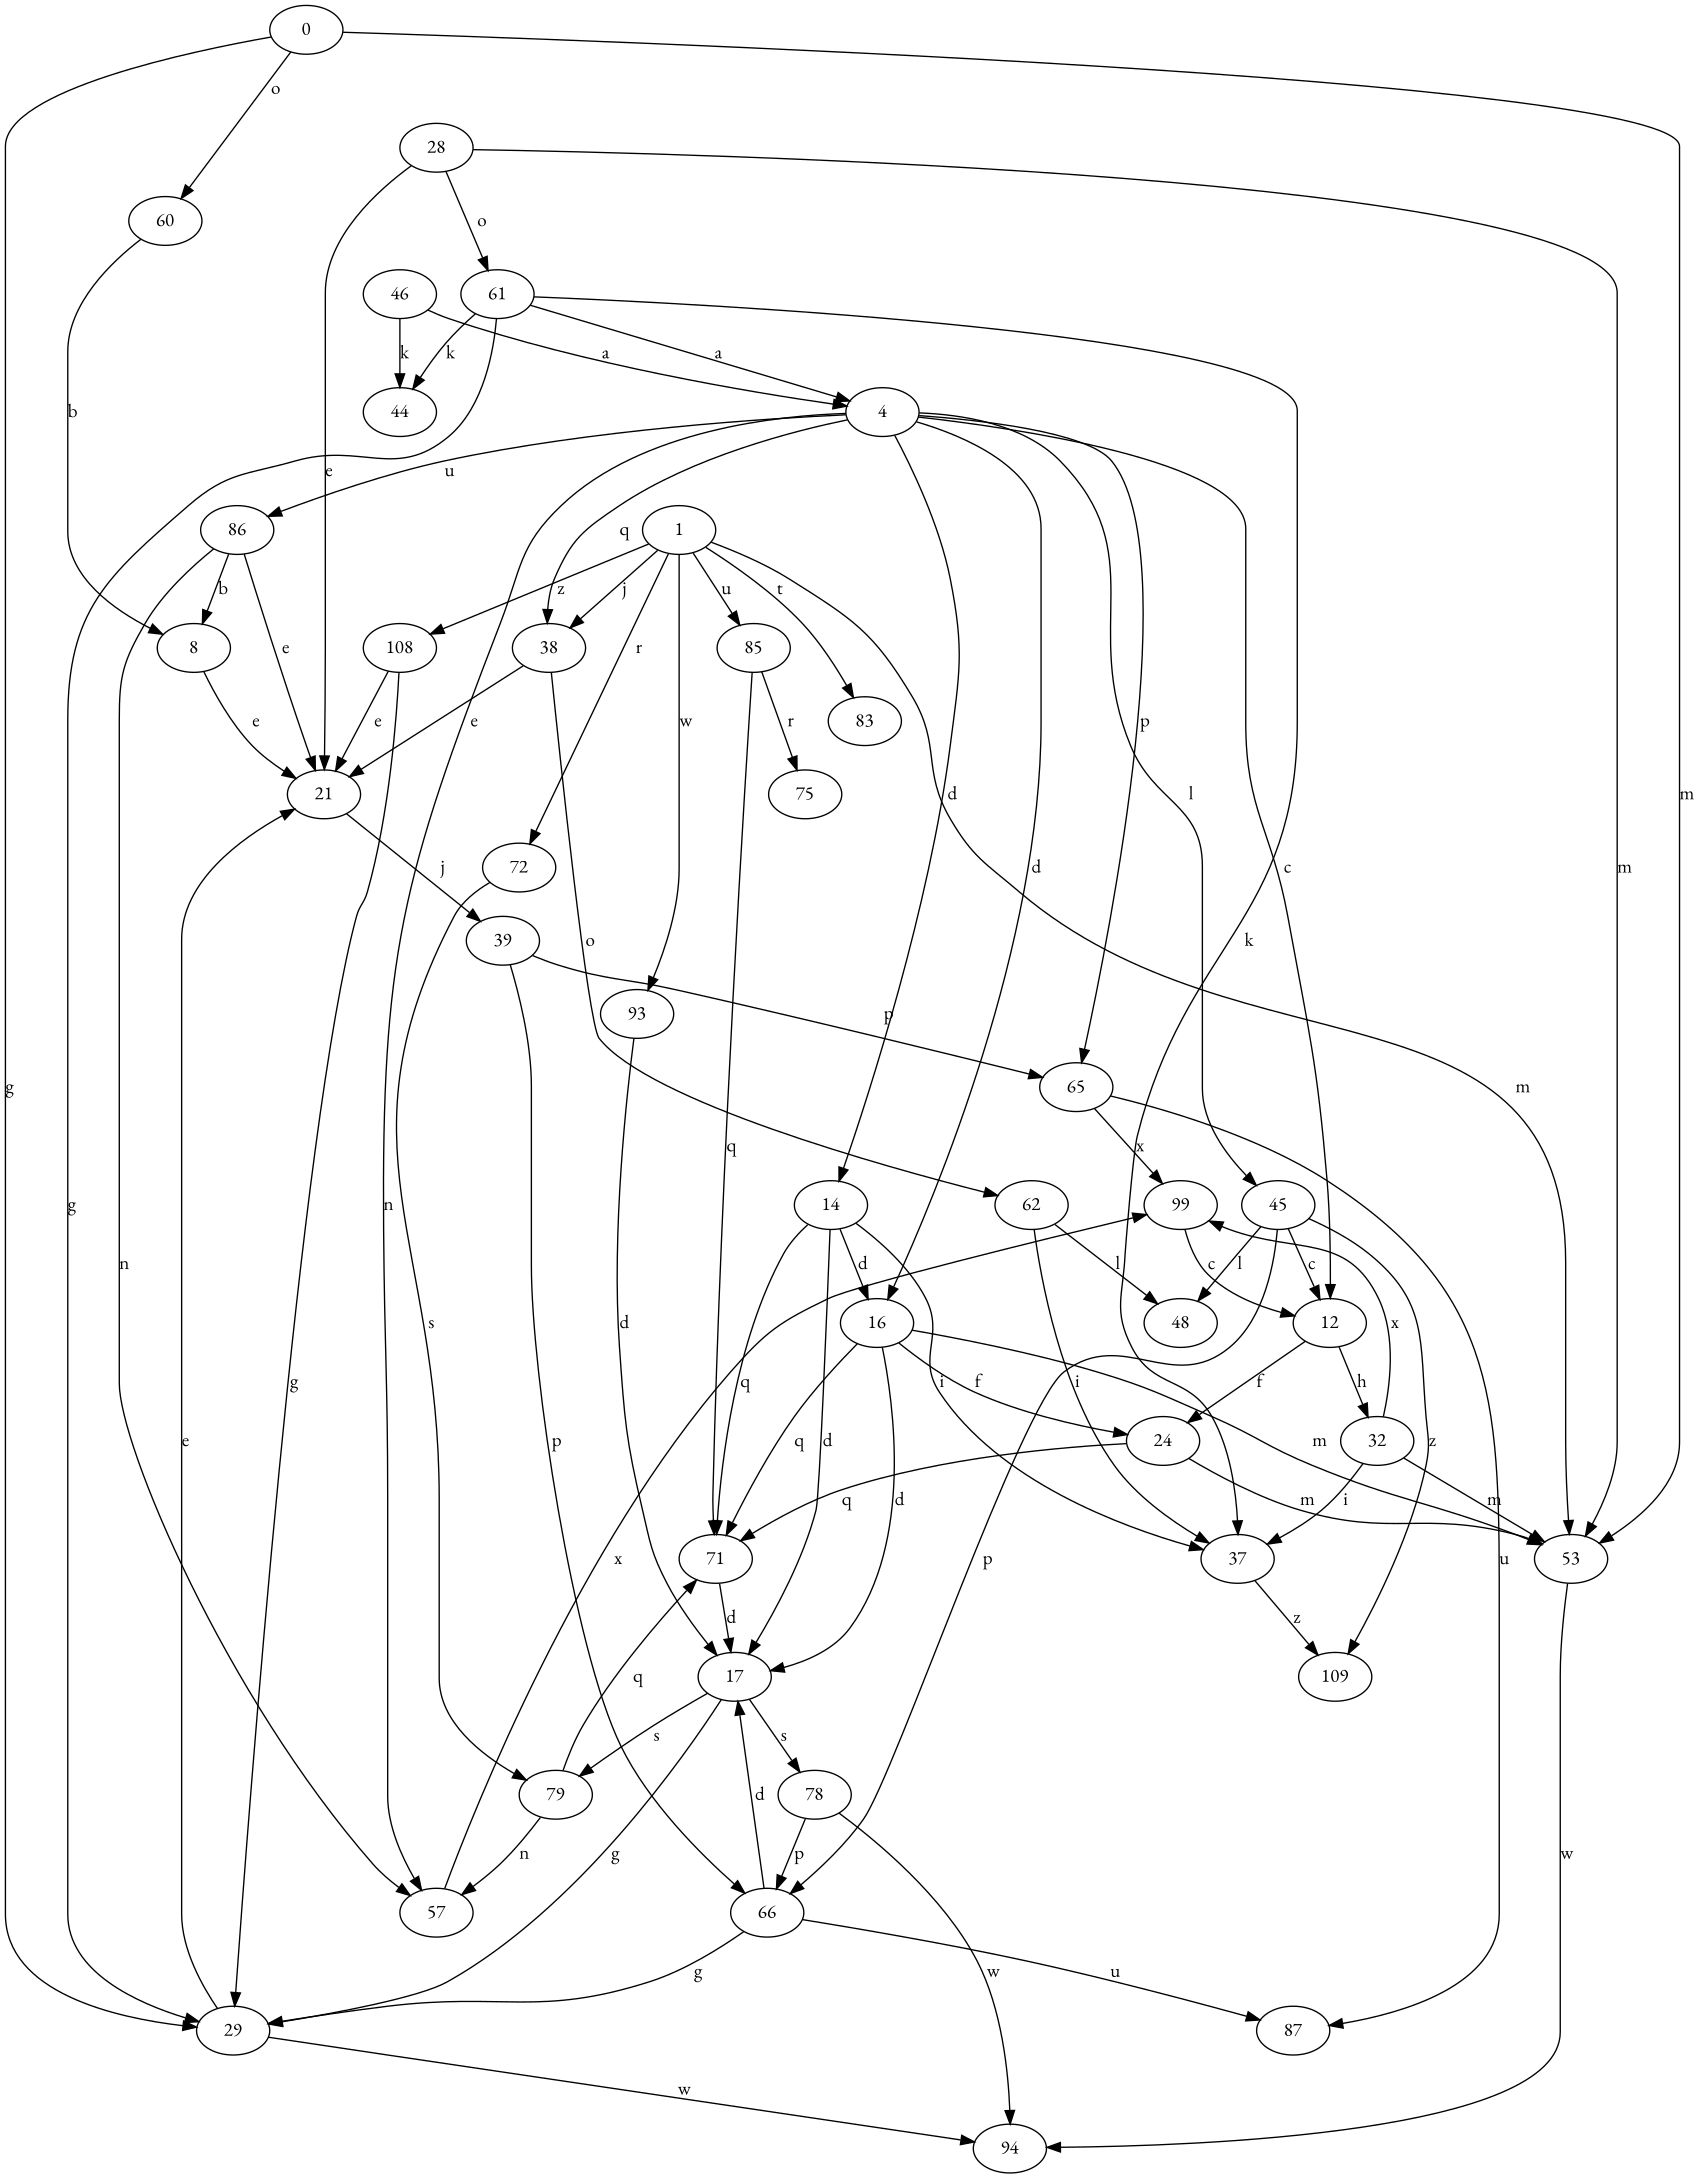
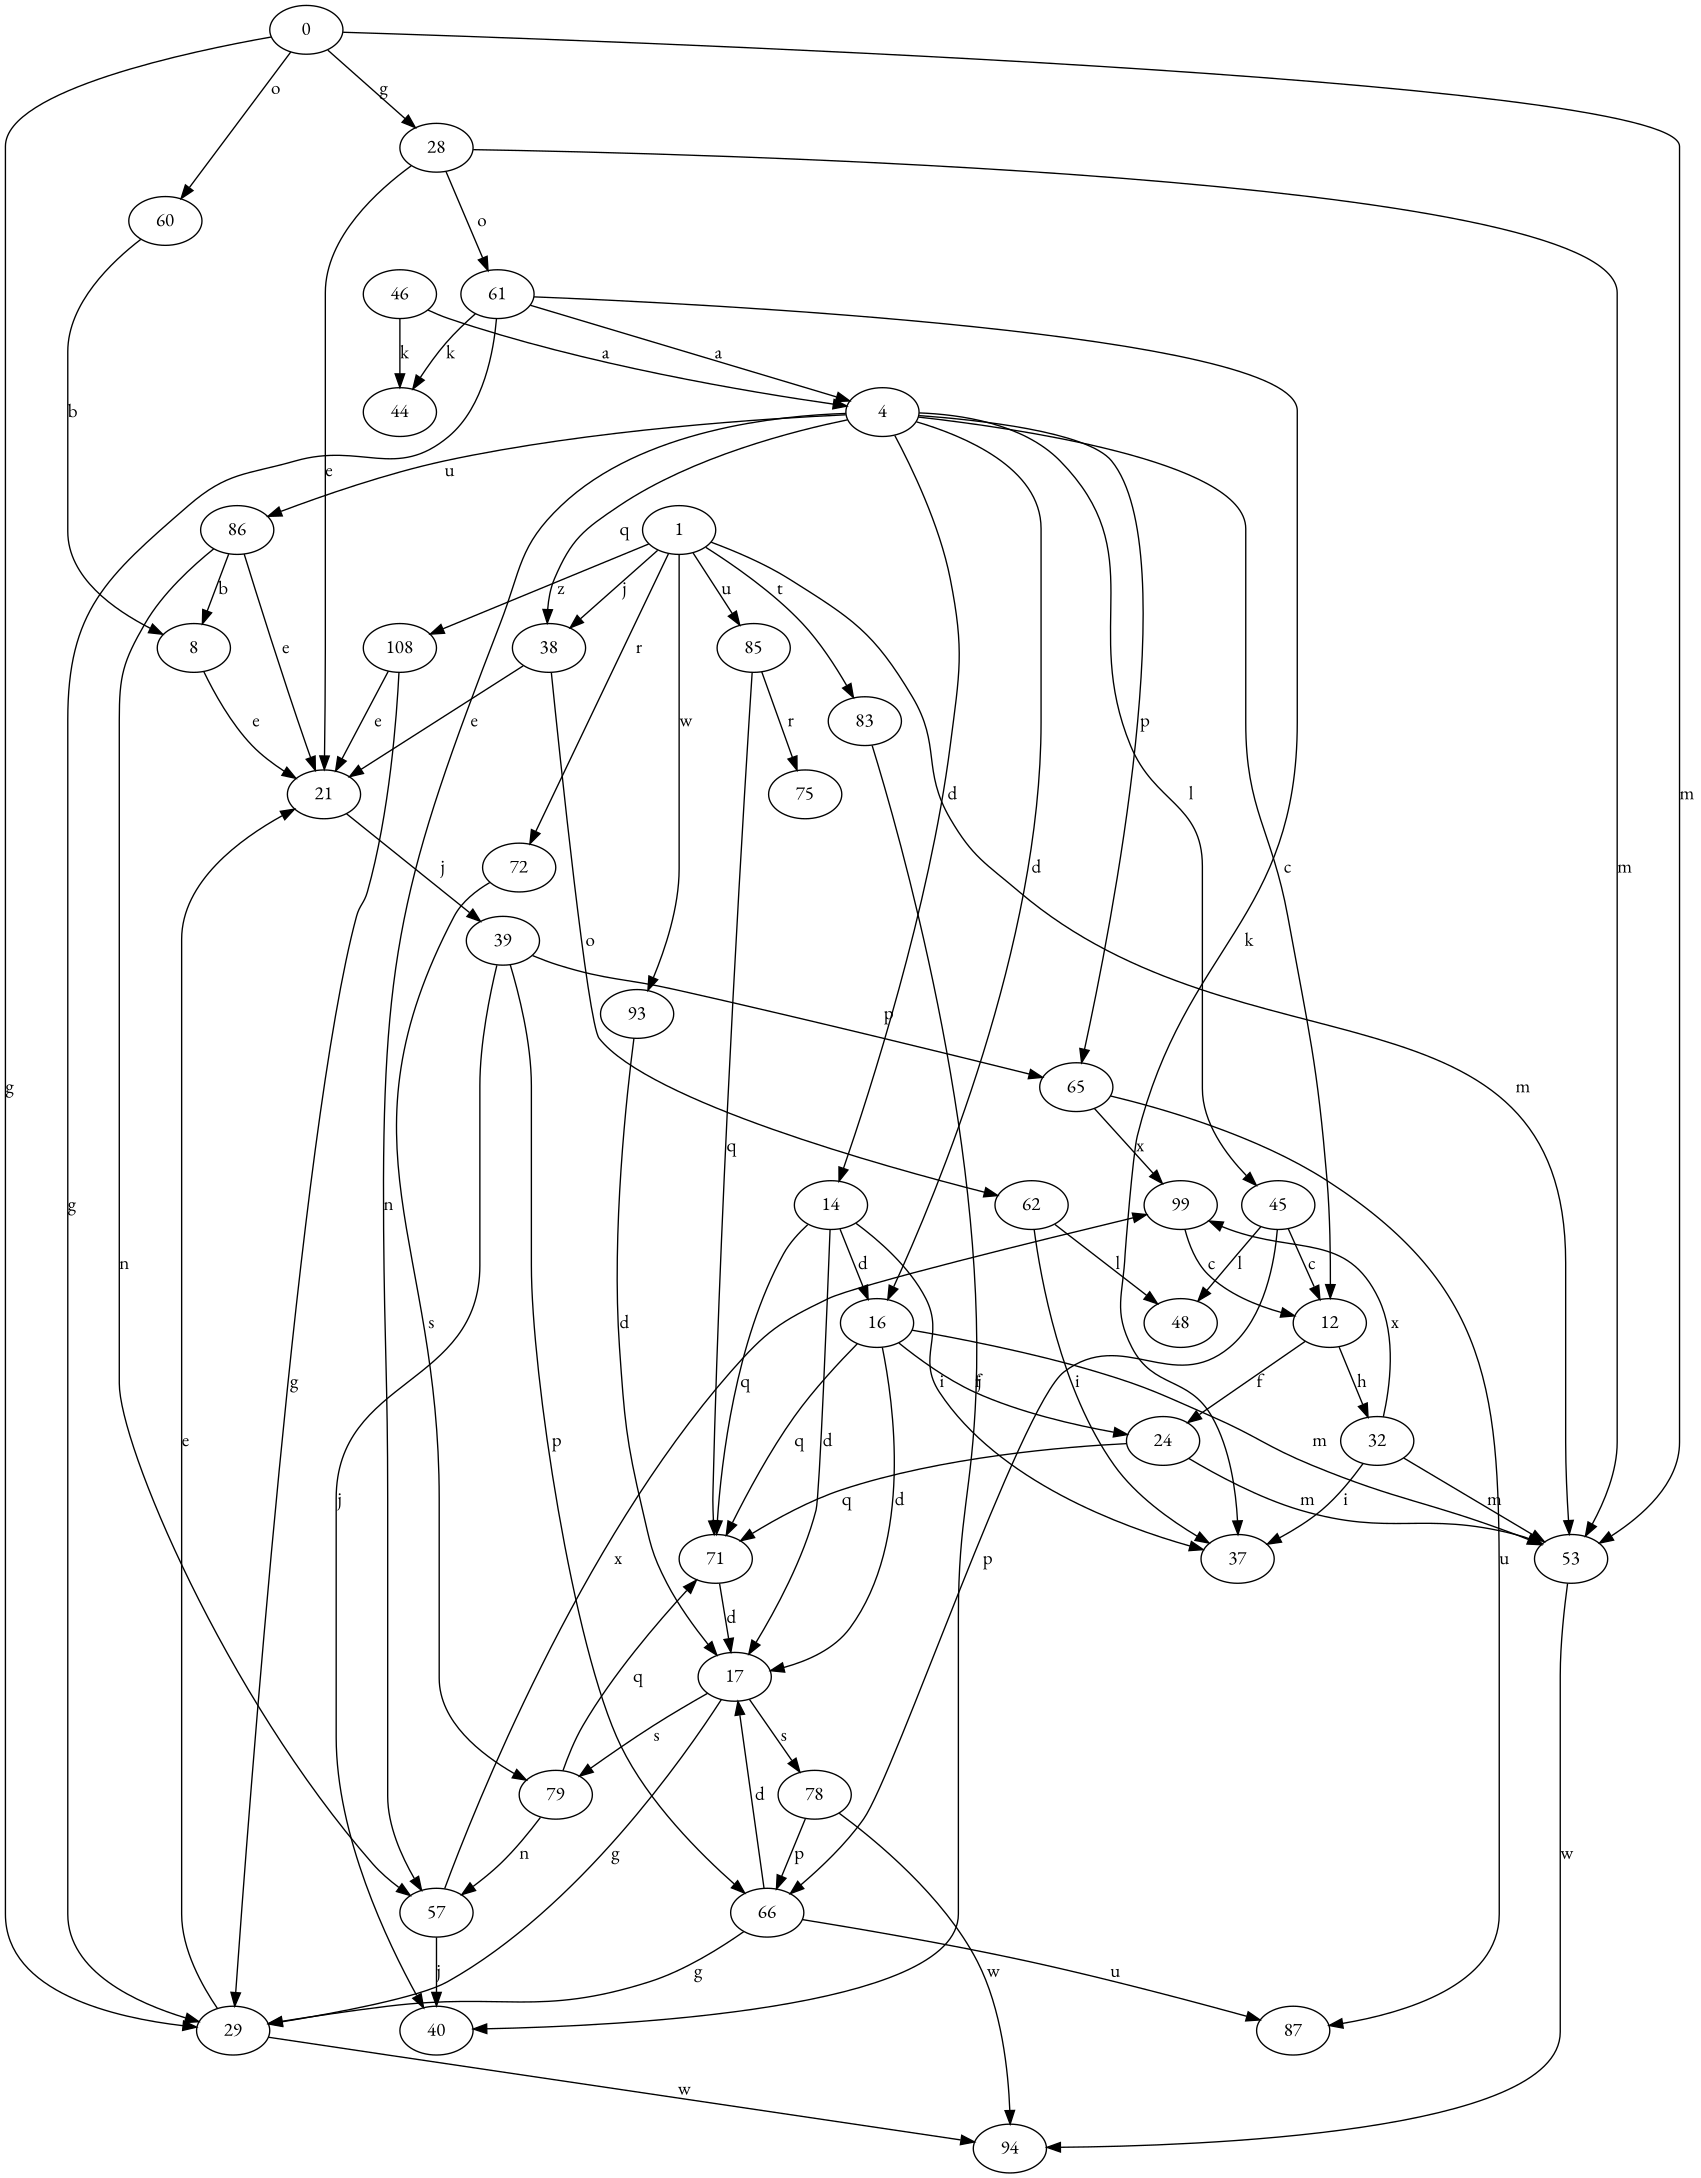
edge "0" -> "28": added, label "g"
node "109": removed
node "40": added
